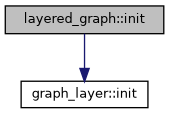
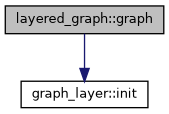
node "layered_graph::init": label "layered_graph::init" -> "layered_graph::graph"
